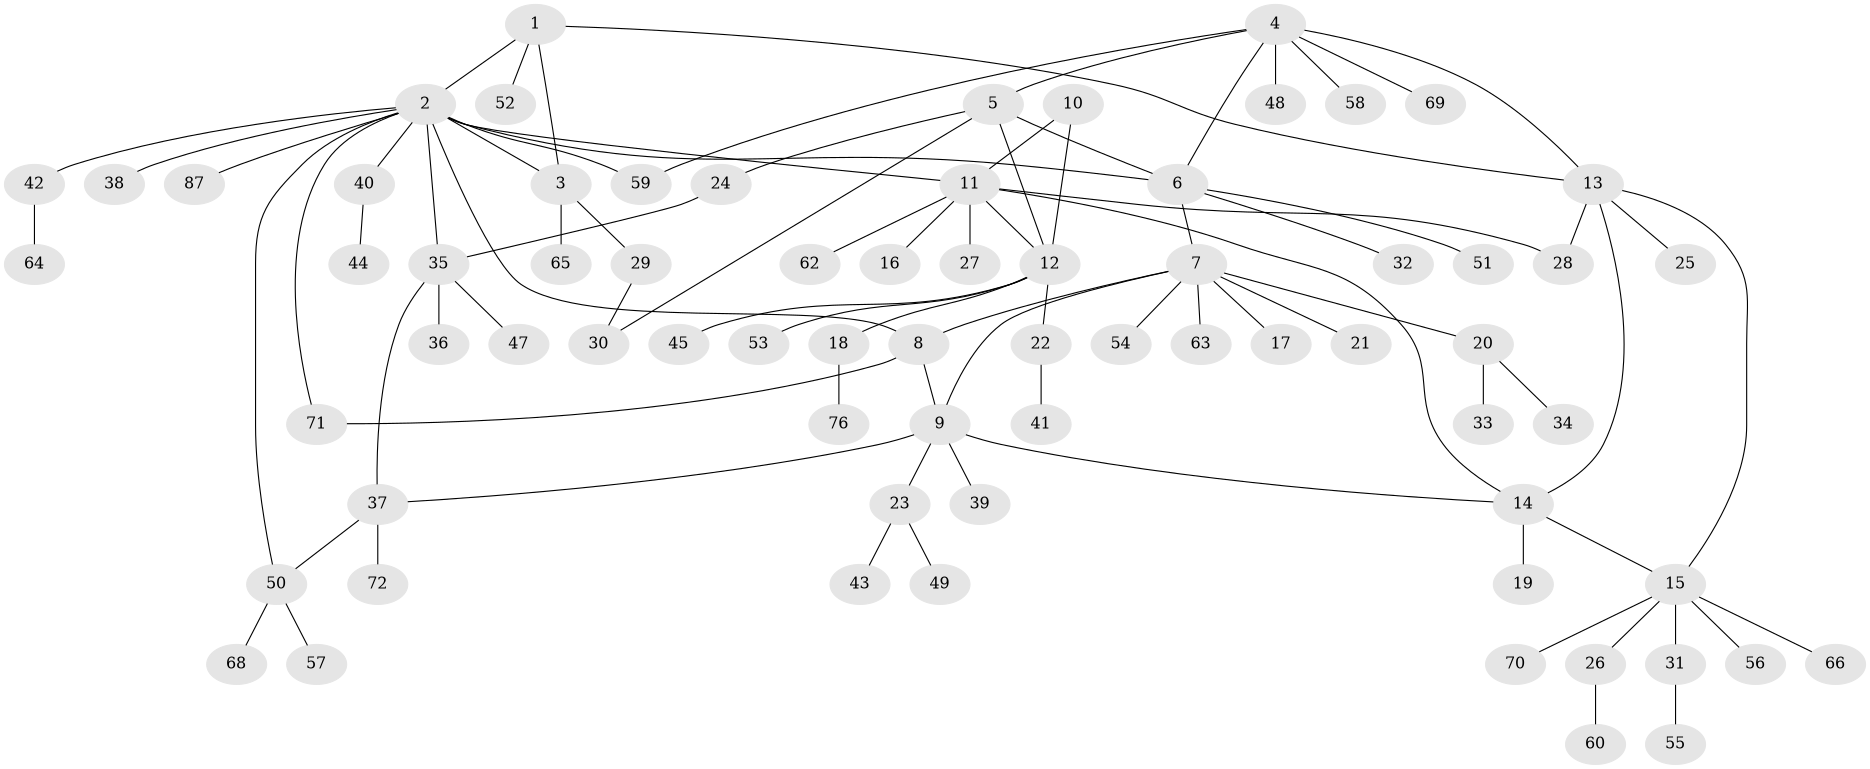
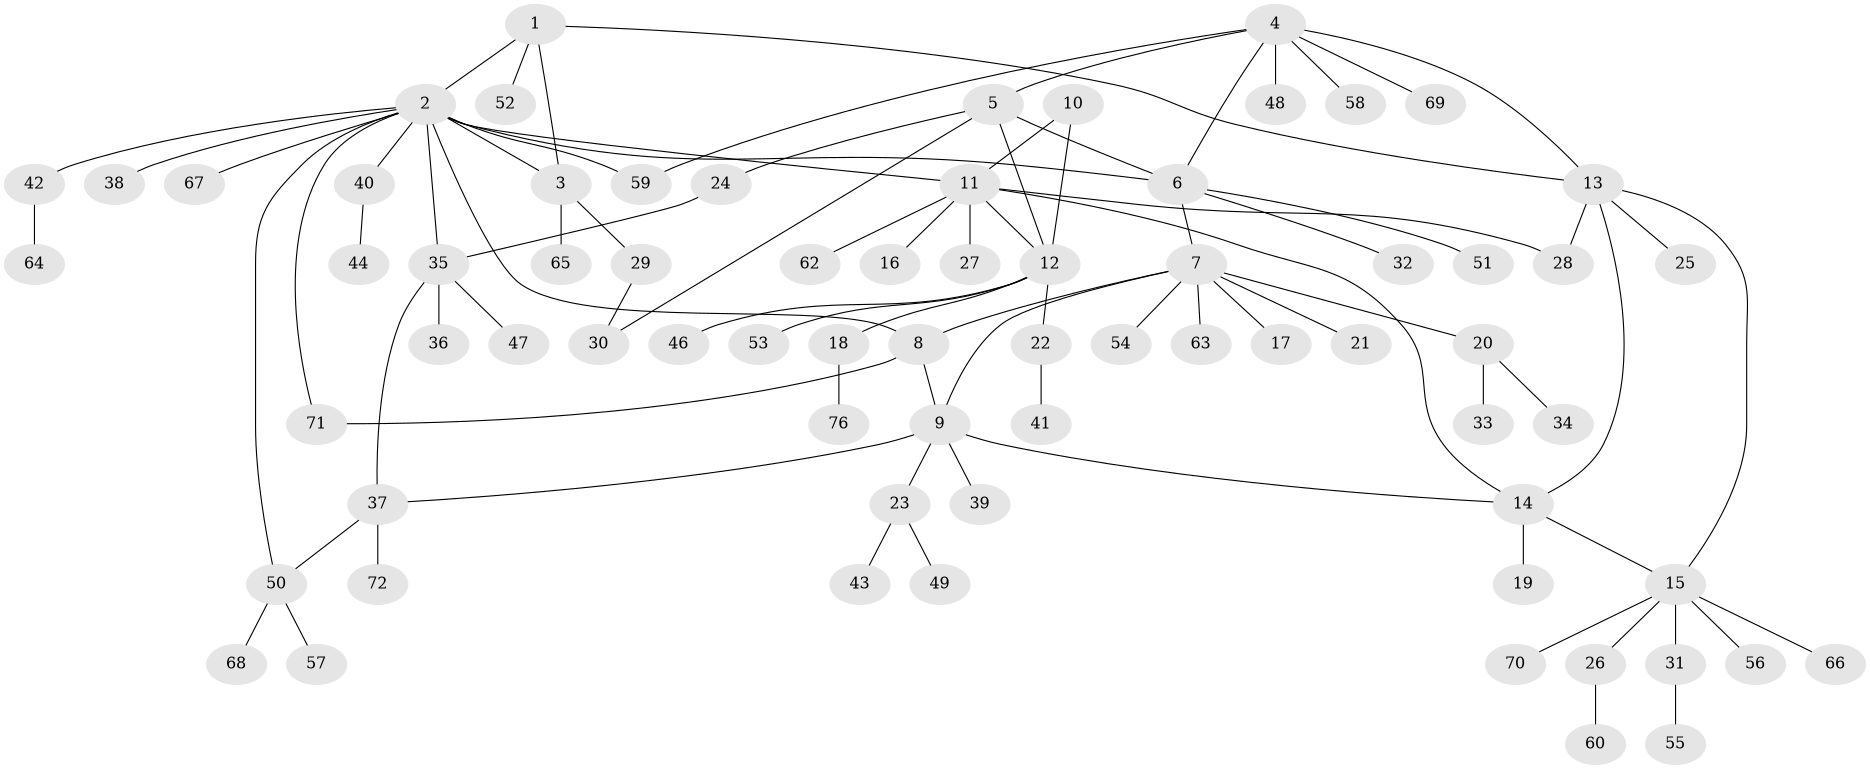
node "87": label "87" -> "67"
node "45": label "45" -> "46"
